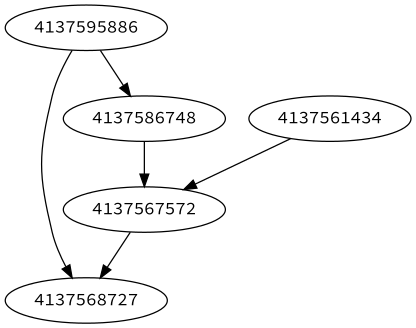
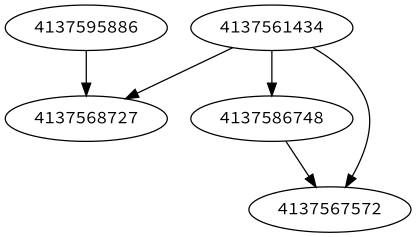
edge "4137595886" -> "4137586748": now "4137561434" -> "4137586748"
edge "4137567572" -> "4137568727": now "4137561434" -> "4137568727"
